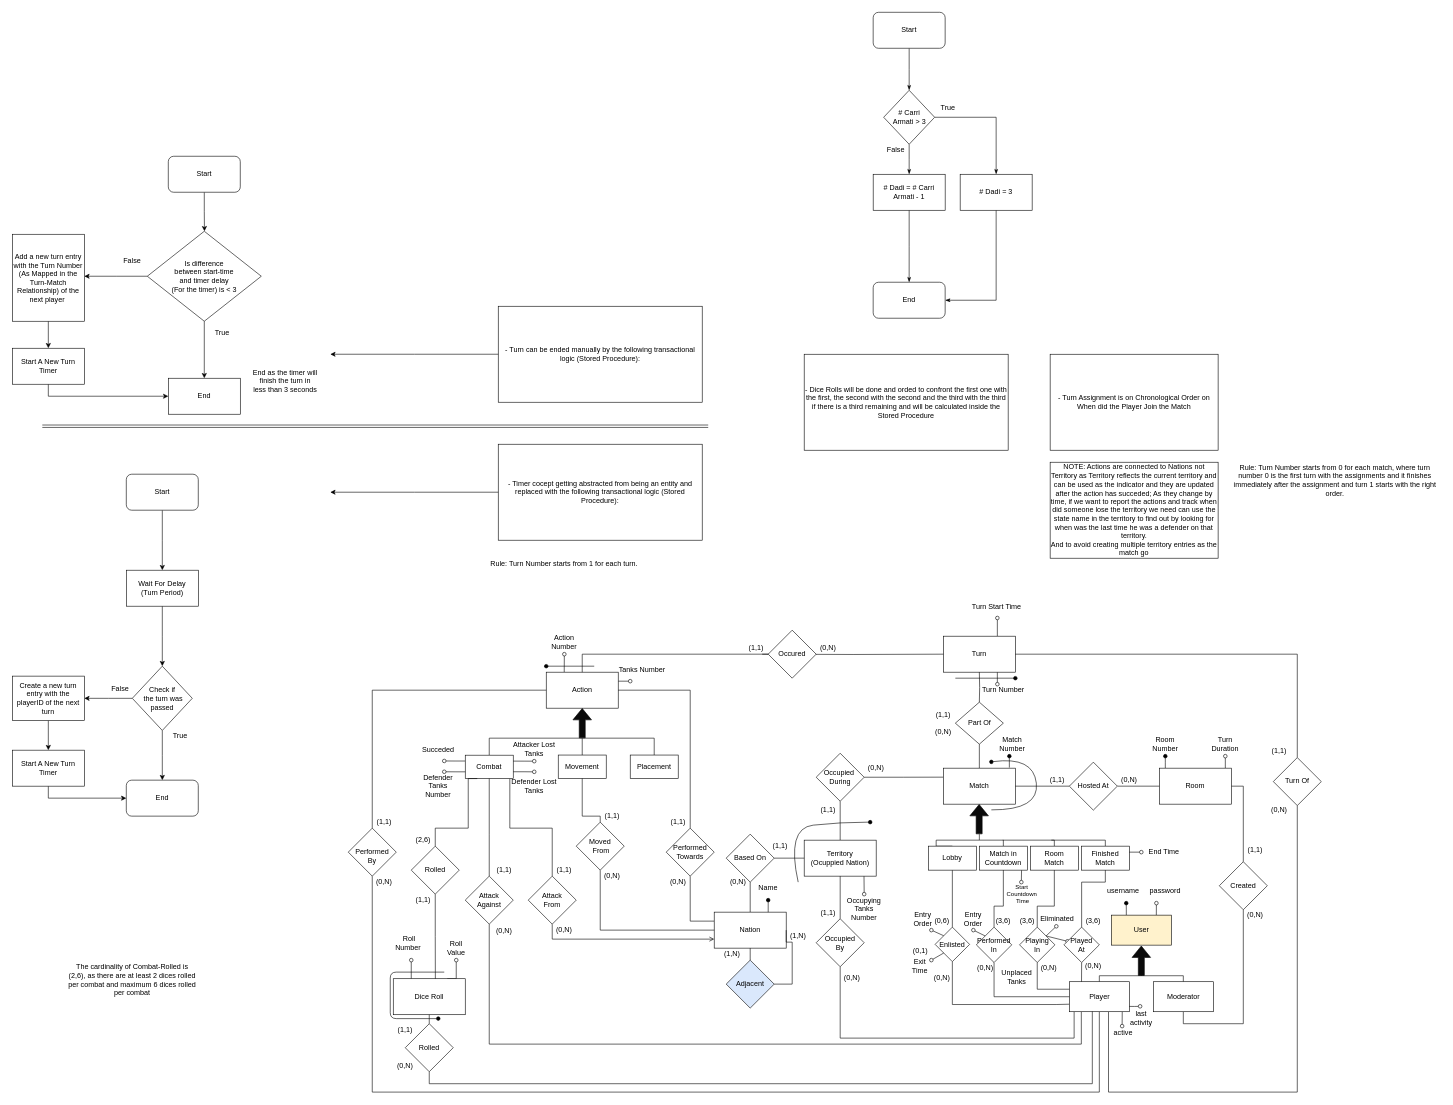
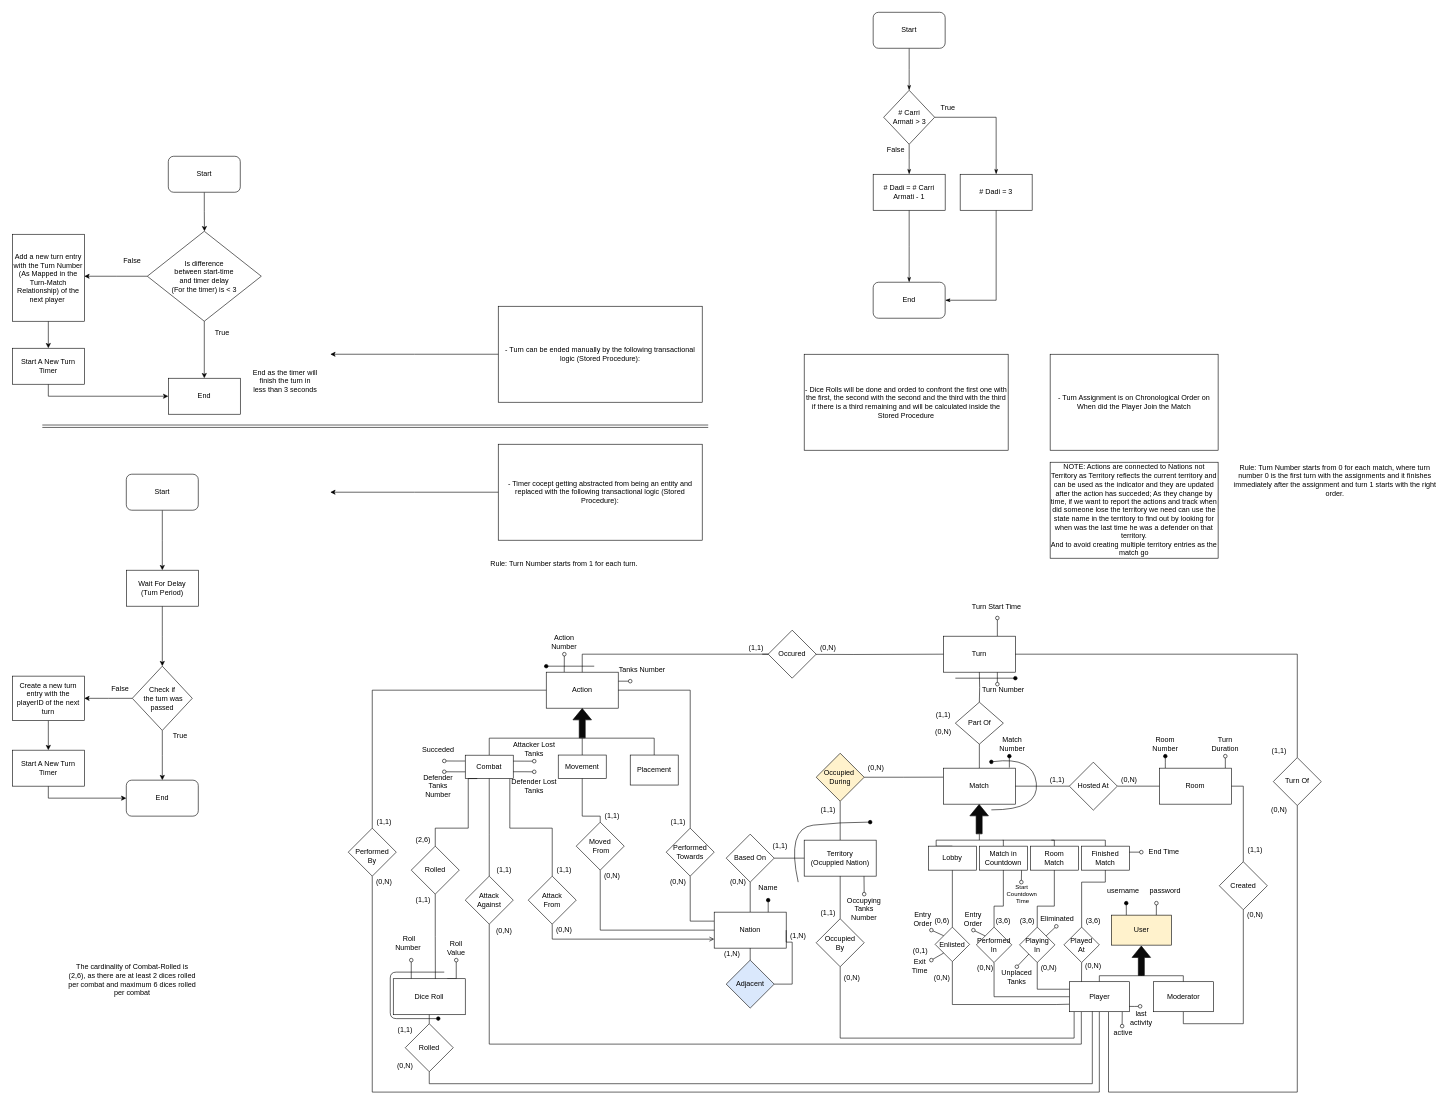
node "Placement": size 48x23 -> 48x30
node "Occupied During": fillcolor #ffffff -> #fff2cc
edge "Playing In" -> "Played At": now "Playing In" -> "Unplaced Tanks"
